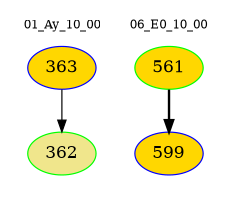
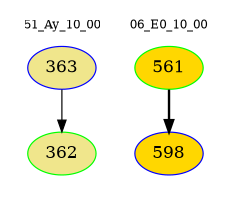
cluster "01_Ay_10_00": label "01_Ay_10_00" -> "51_Ay_10_00"
node "363": fillcolor gold -> khaki
node "599": label "599" -> "598"
